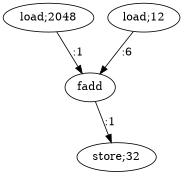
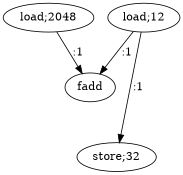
edge "load;12" -> "fadd": label ":6" -> ":1"
edge "fadd" -> "store;32": now "load;12" -> "store;32"
